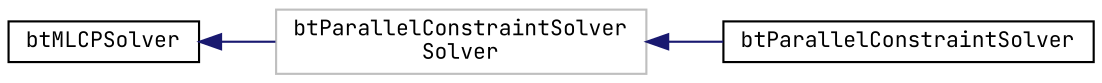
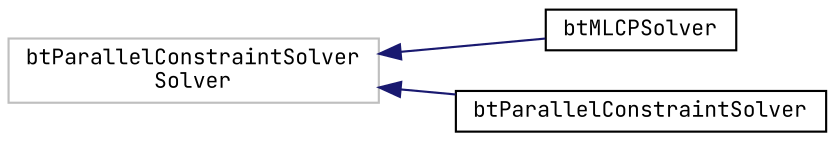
edge "btParallelConstraintSolver Solver" -> "btMLCPSolver": reversed
